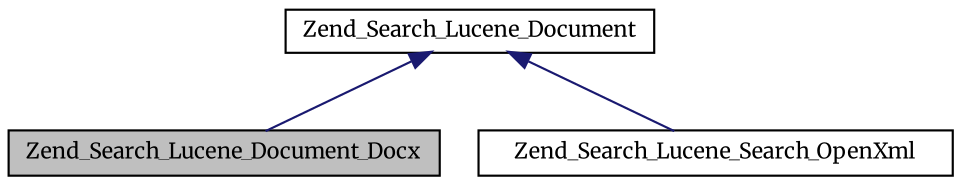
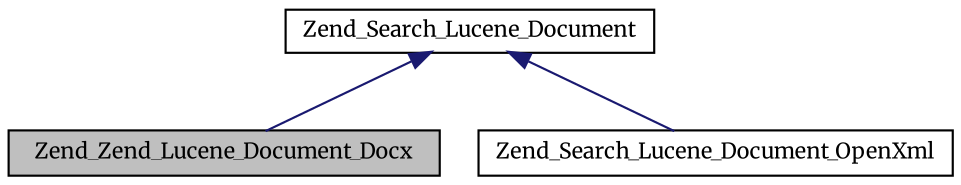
node "Zend_Search_Lucene_Document_Docx": label "Zend_Search_Lucene_Document_Docx" -> "Zend_Zend_Lucene_Document_Docx"
node "Zend_Search_Lucene_Search_OpenXml": label "Zend_Search_Lucene_Search_OpenXml" -> "Zend_Search_Lucene_Document_OpenXml"
